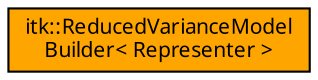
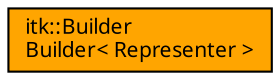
node "itk::ReducedVarianceModel Builder< Representer >": label "itk::ReducedVarianceModel Builder< Representer >" -> "itk::Builder Builder< Representer >"
